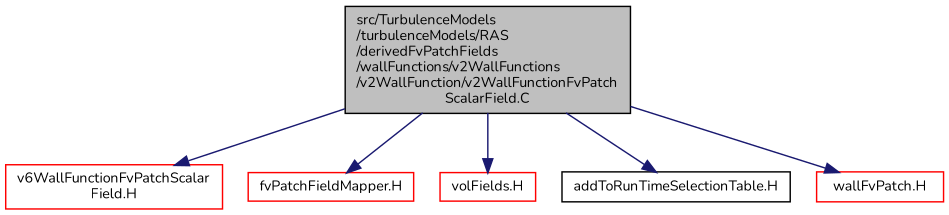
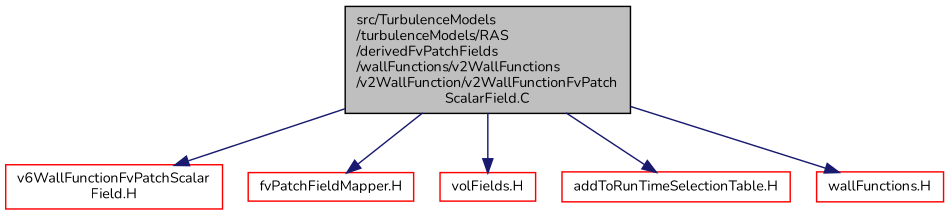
node "addToRunTimeSelectionTable.H": color black -> red
node "wallFvPatch.H": label "wallFvPatch.H" -> "wallFunctions.H"
